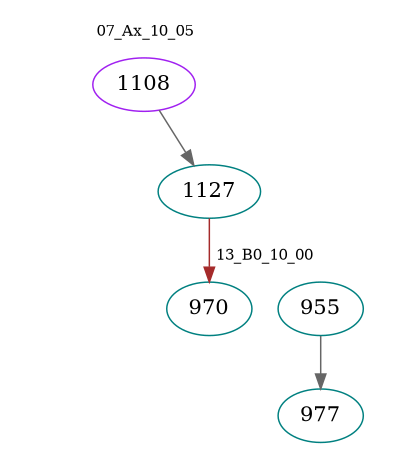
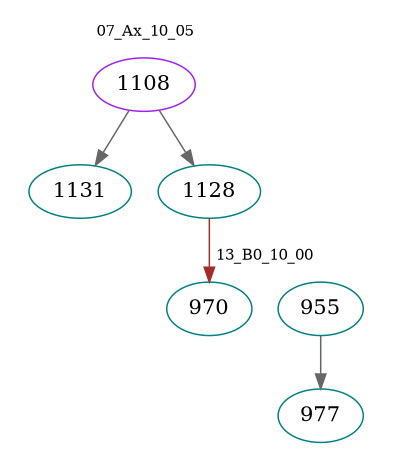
node "1131": added
node "1127": label "1127" -> "1128"
